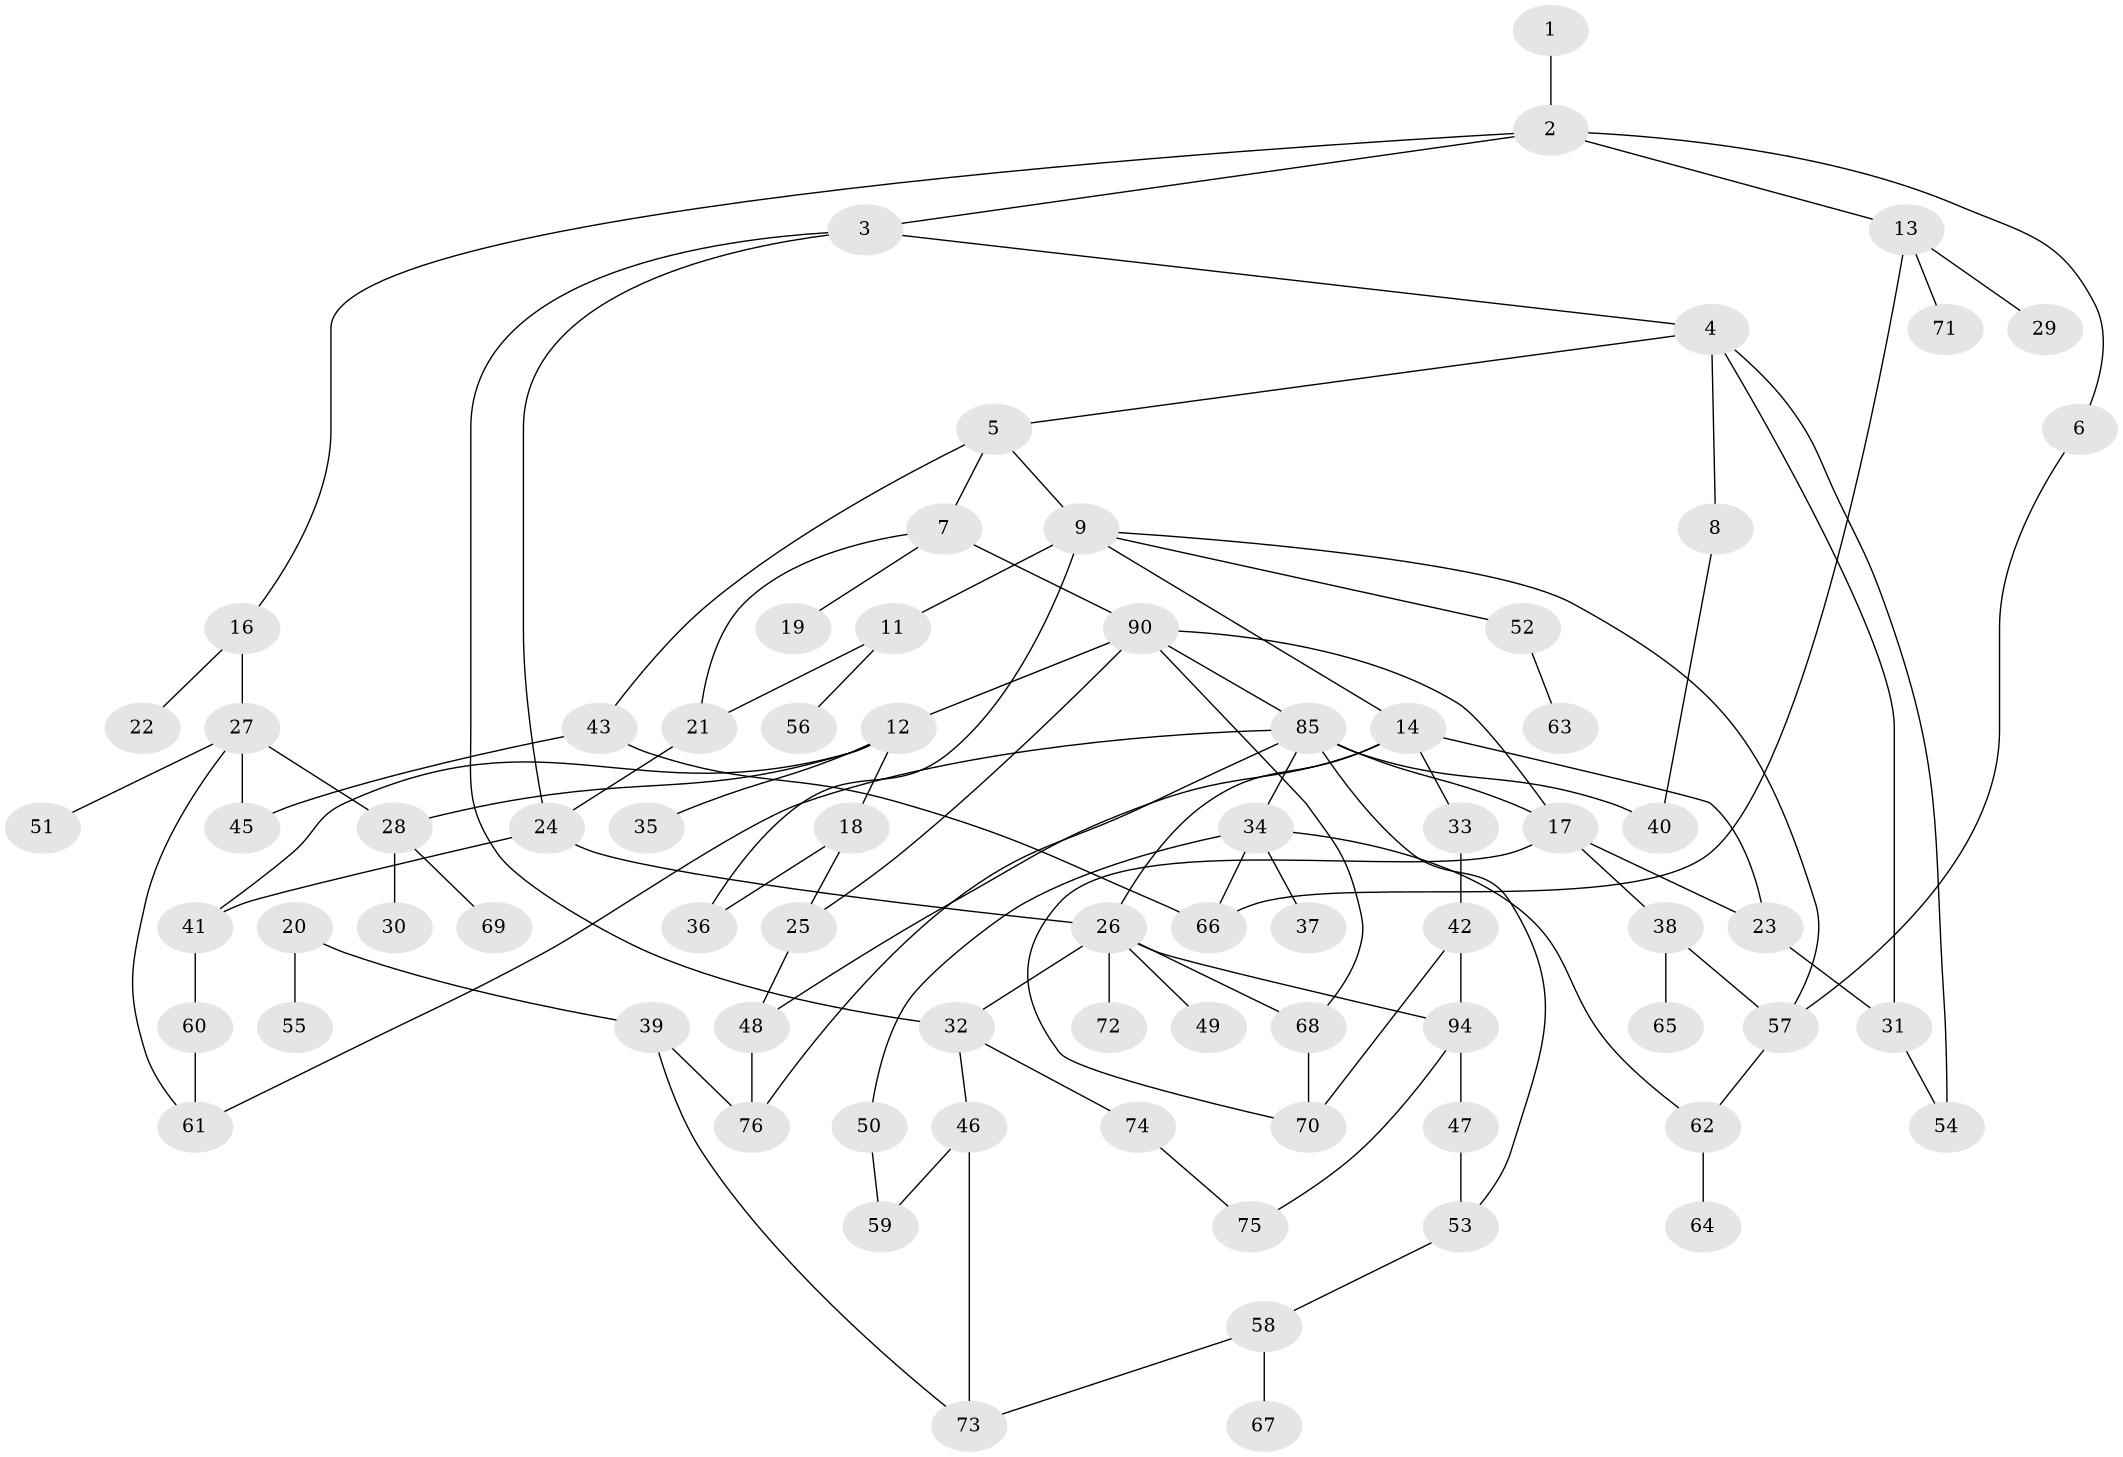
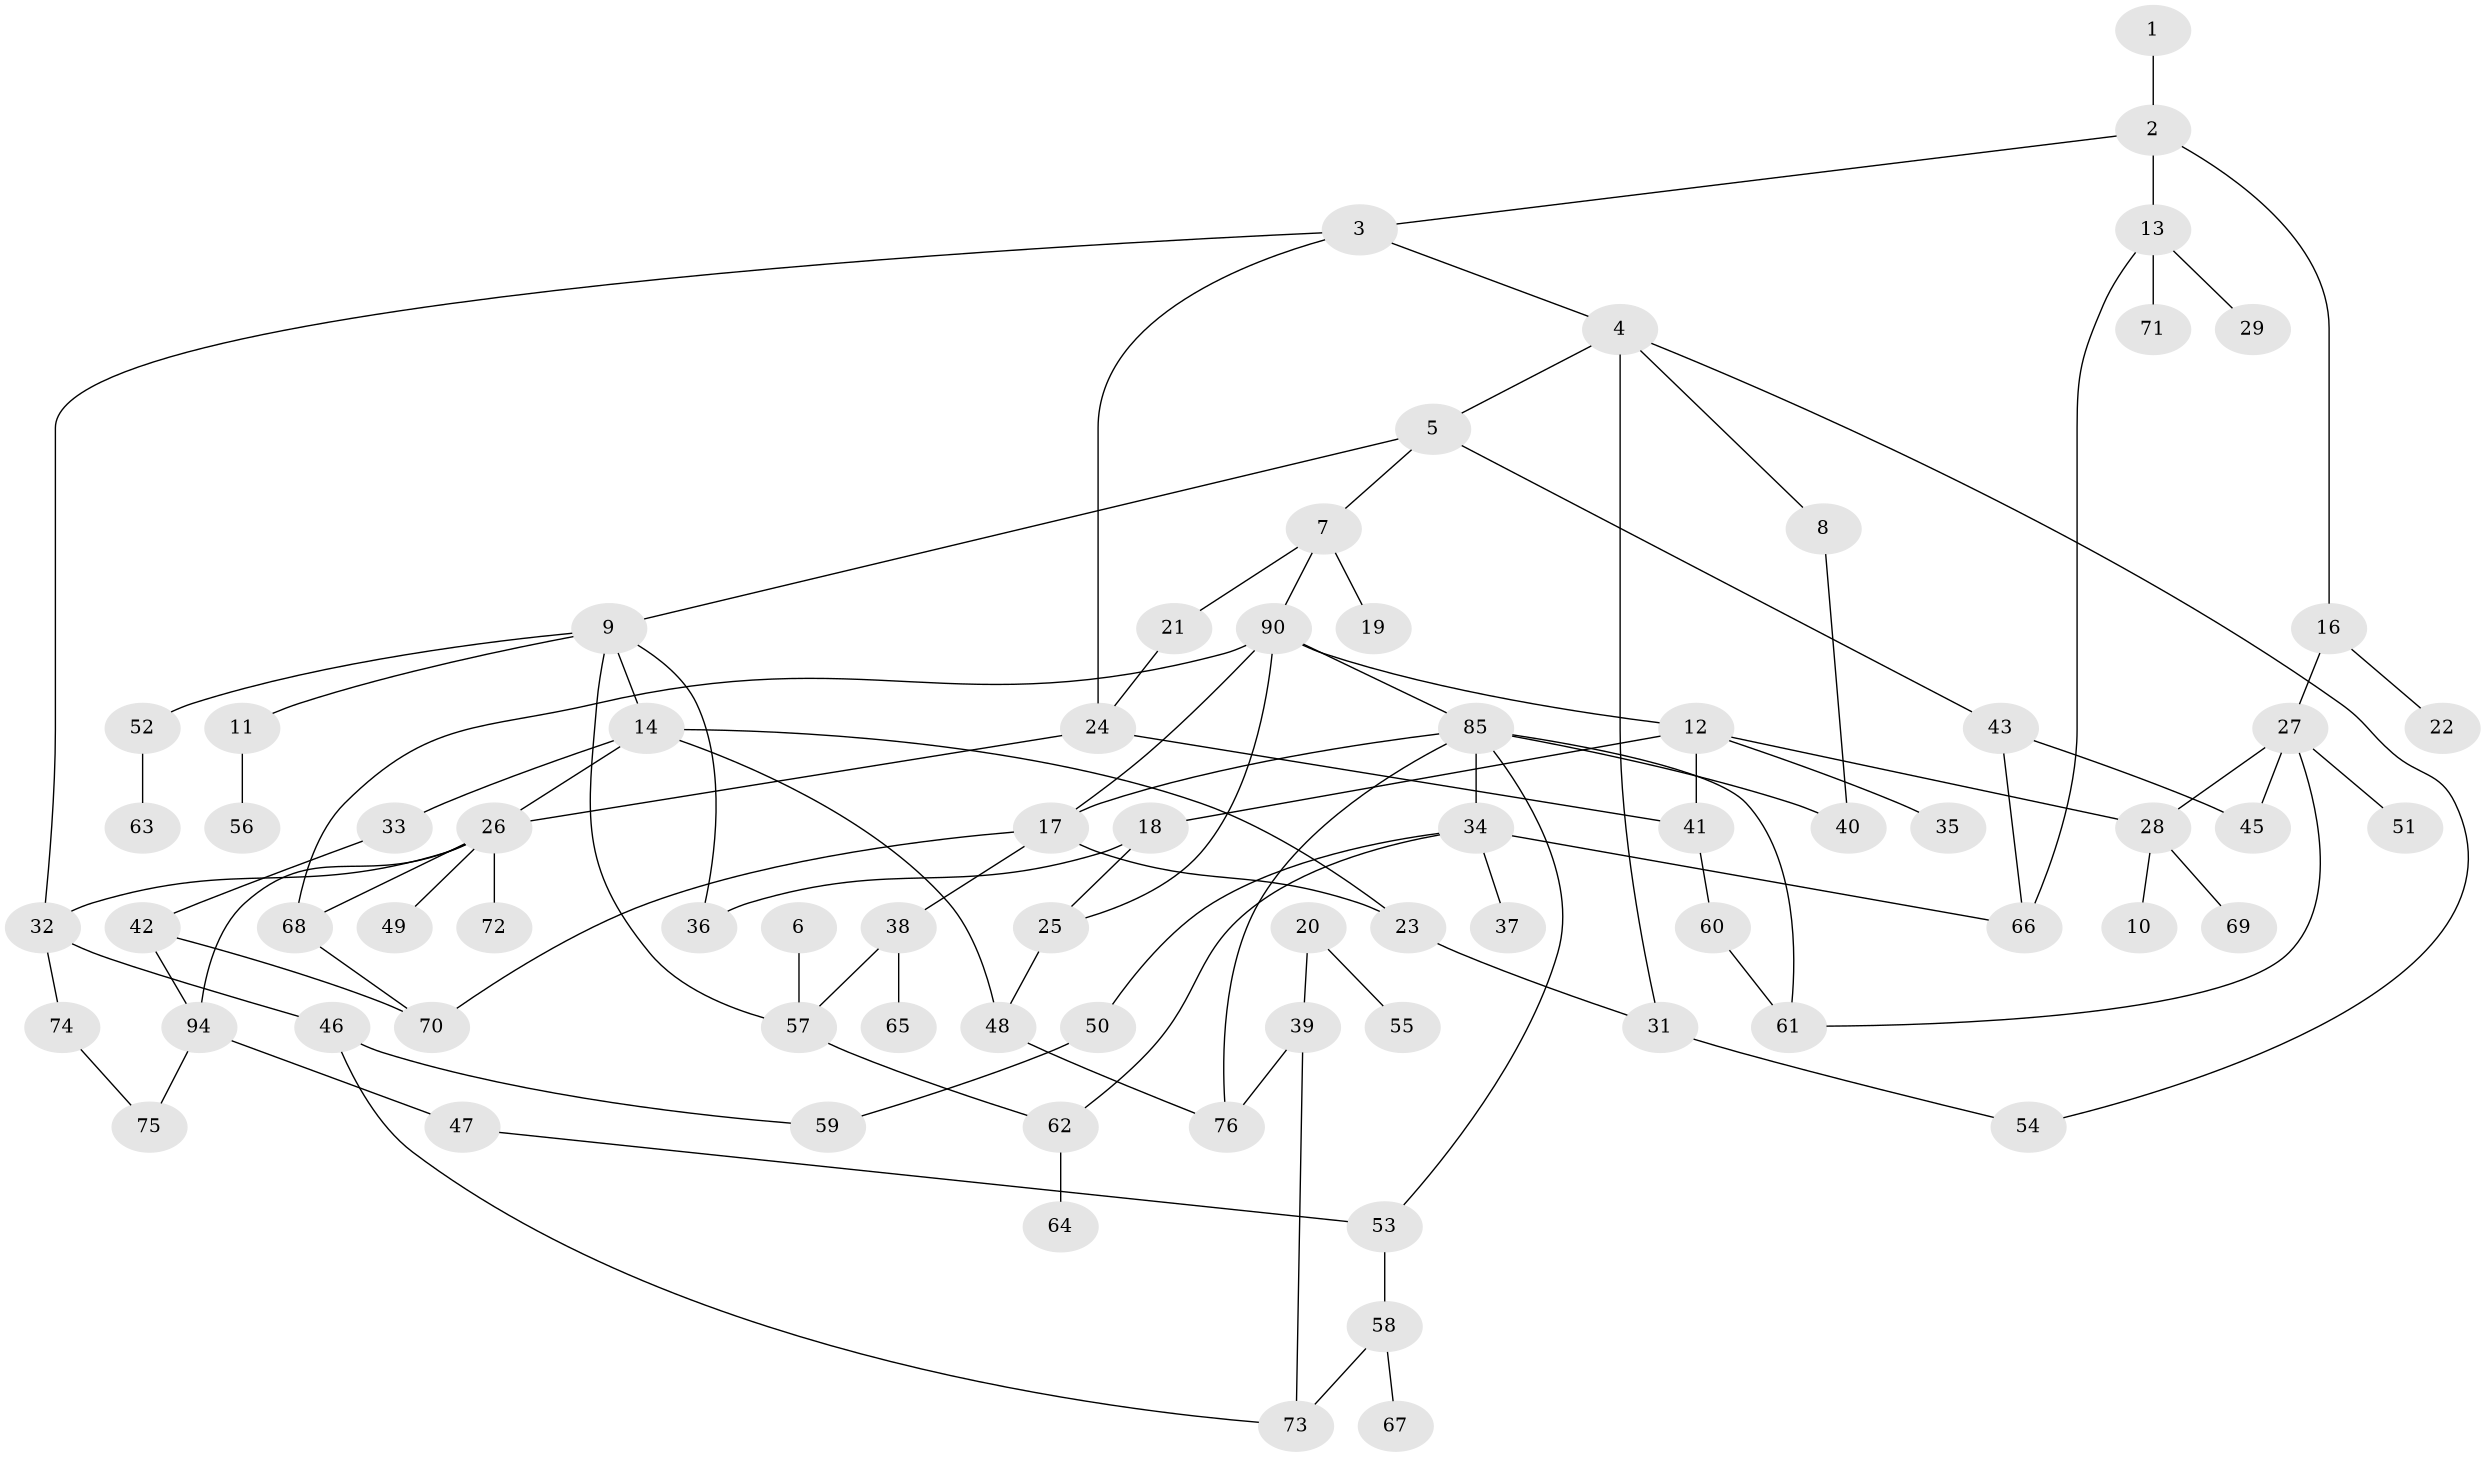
edge "2" -- "6": removed
edge "11" -- "21": removed
node "30": label "30" -> "10"
